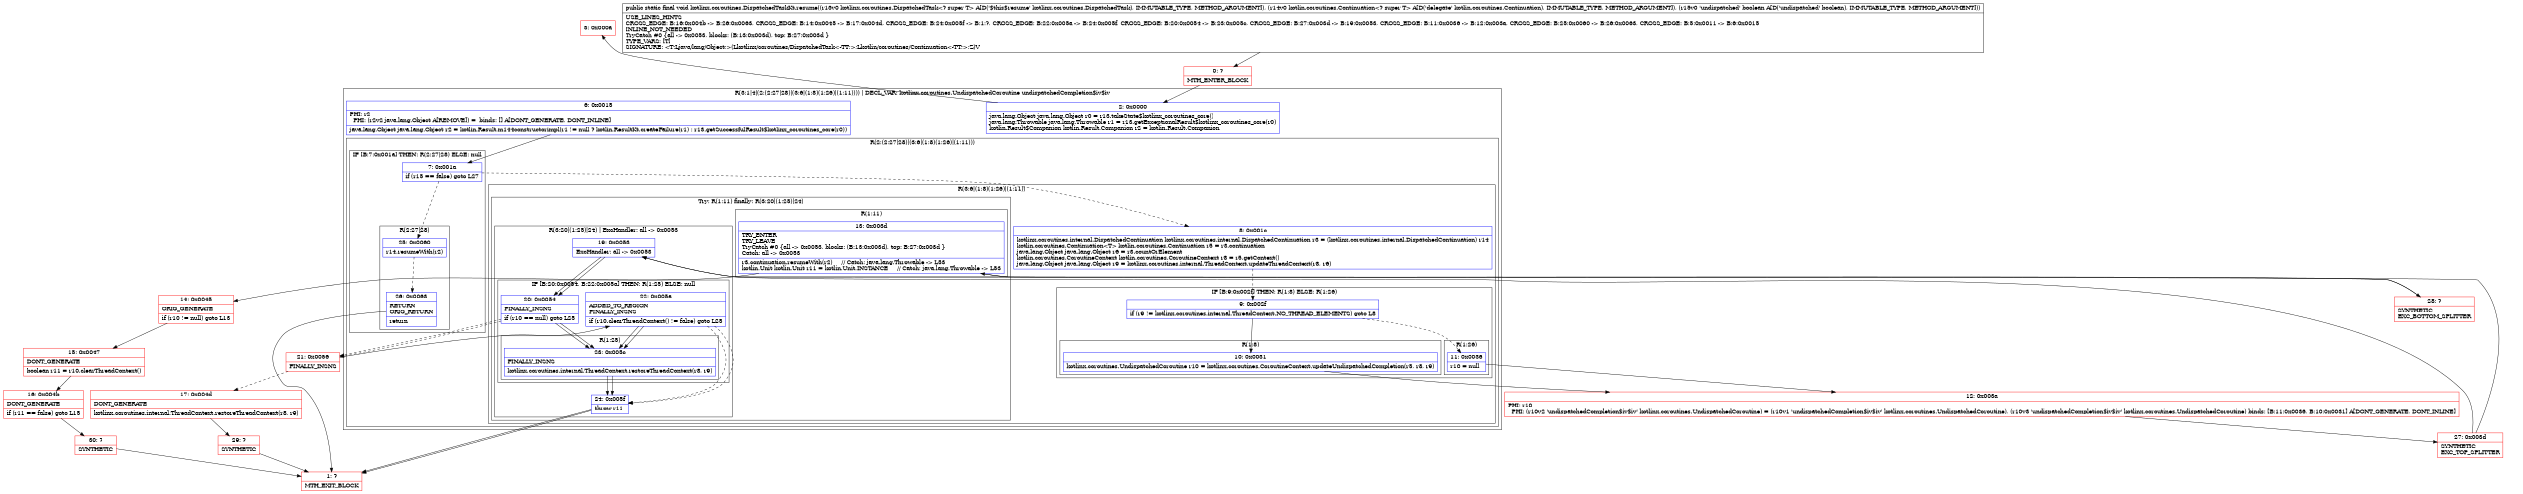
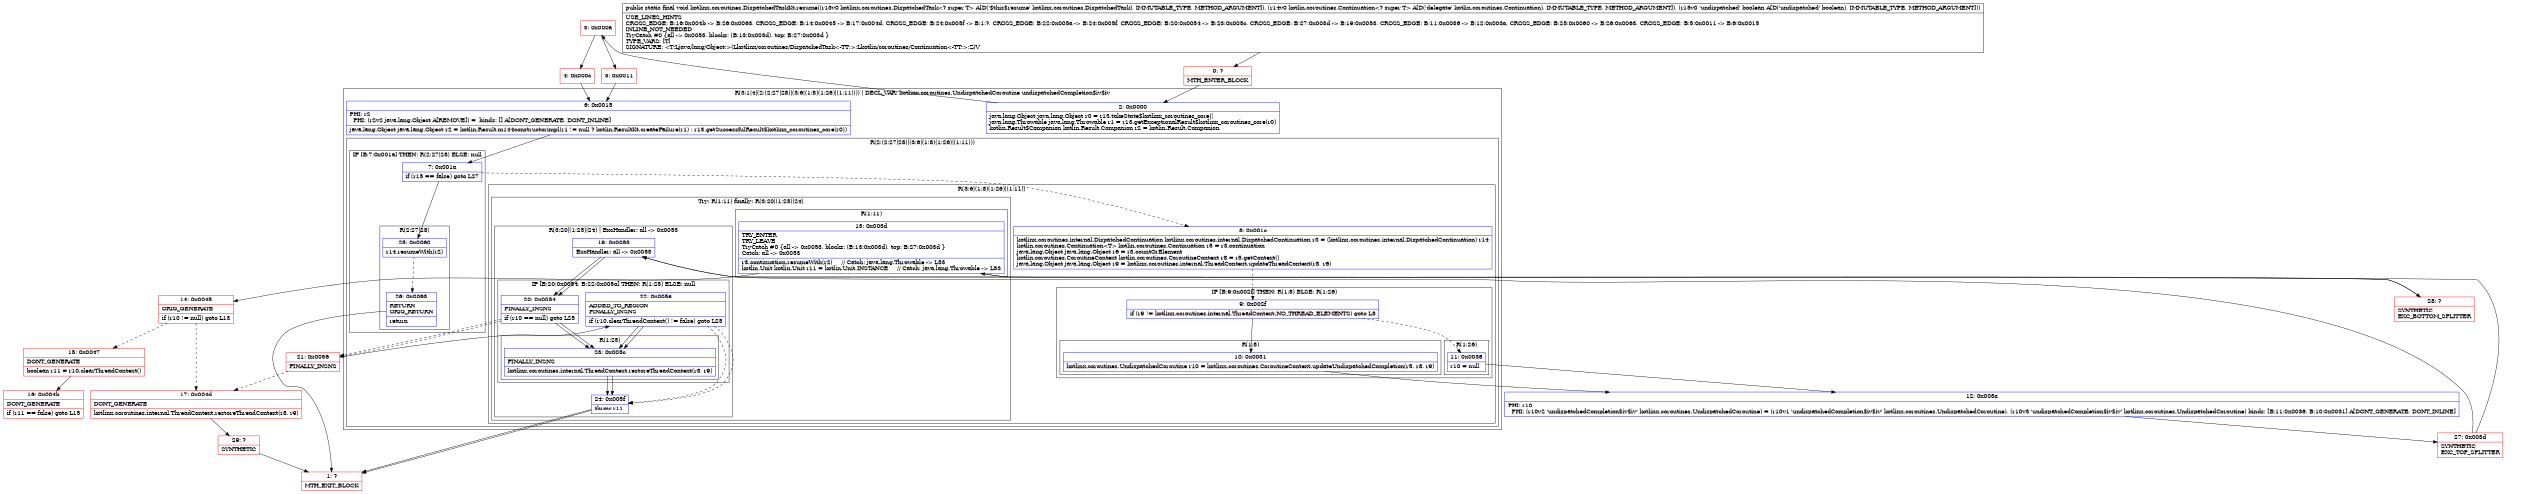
node "4: 0x000c": added
node "5: 0x0011": added
edge "7: 0x001a" -> "25: 0x0060": style dashed -> solid
edge "14: 0x0045" -> "15: 0x0047": style solid -> dashed
edge "14: 0x0045" -> "17: 0x004d": added
node "12: 0x003a": color red -> blue
node "30: ?": removed
